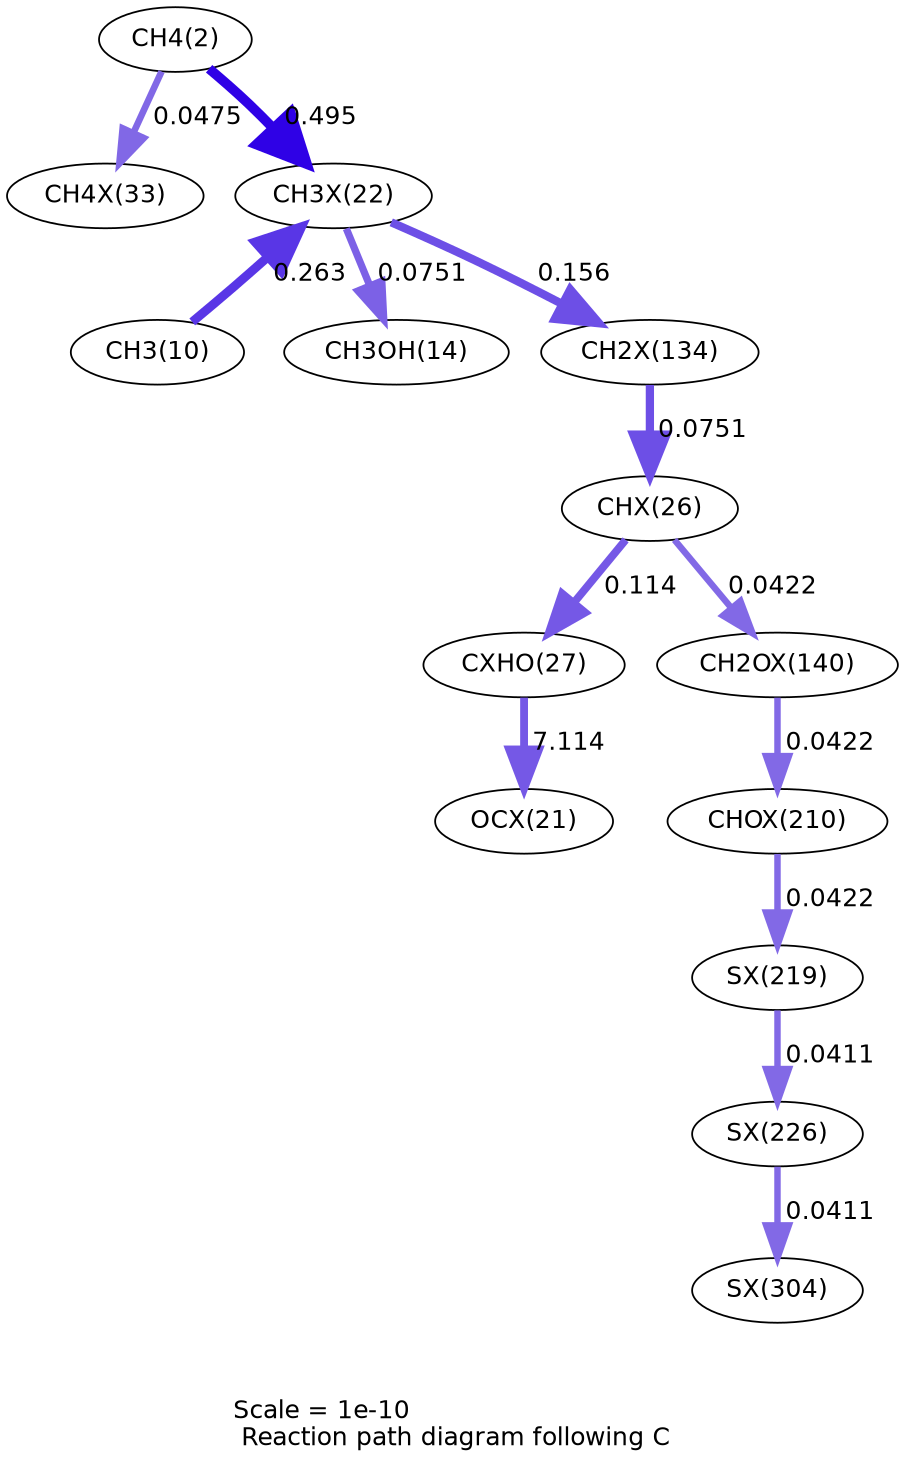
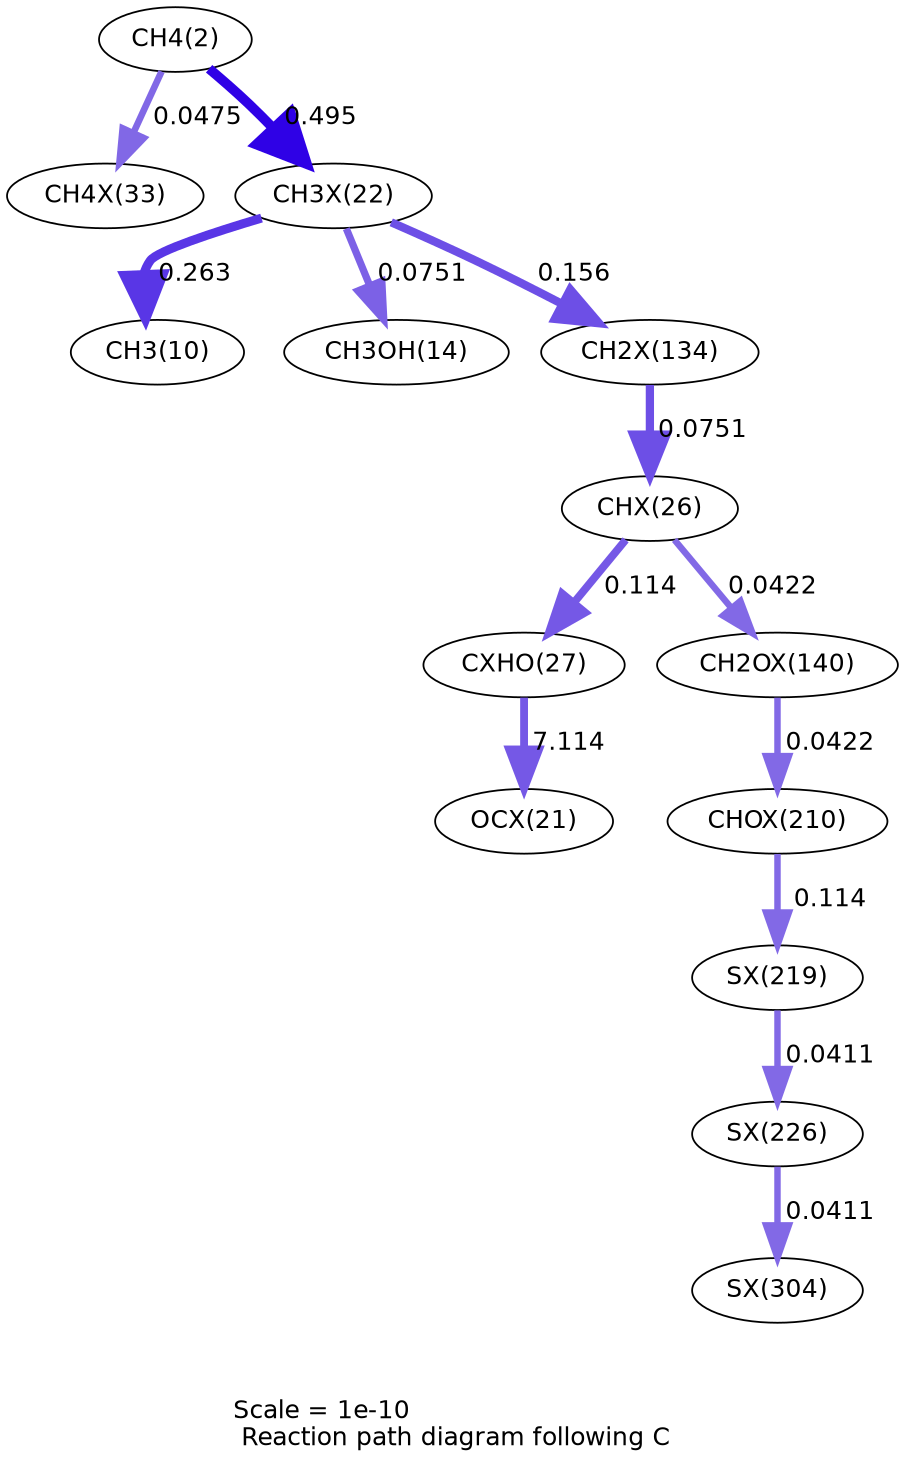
edge "CH3(10)" -> "CH3X(22)": reversed
edge "CHOX(210)" -> "SX(219)": label " 0.0422" -> " 0.114"
